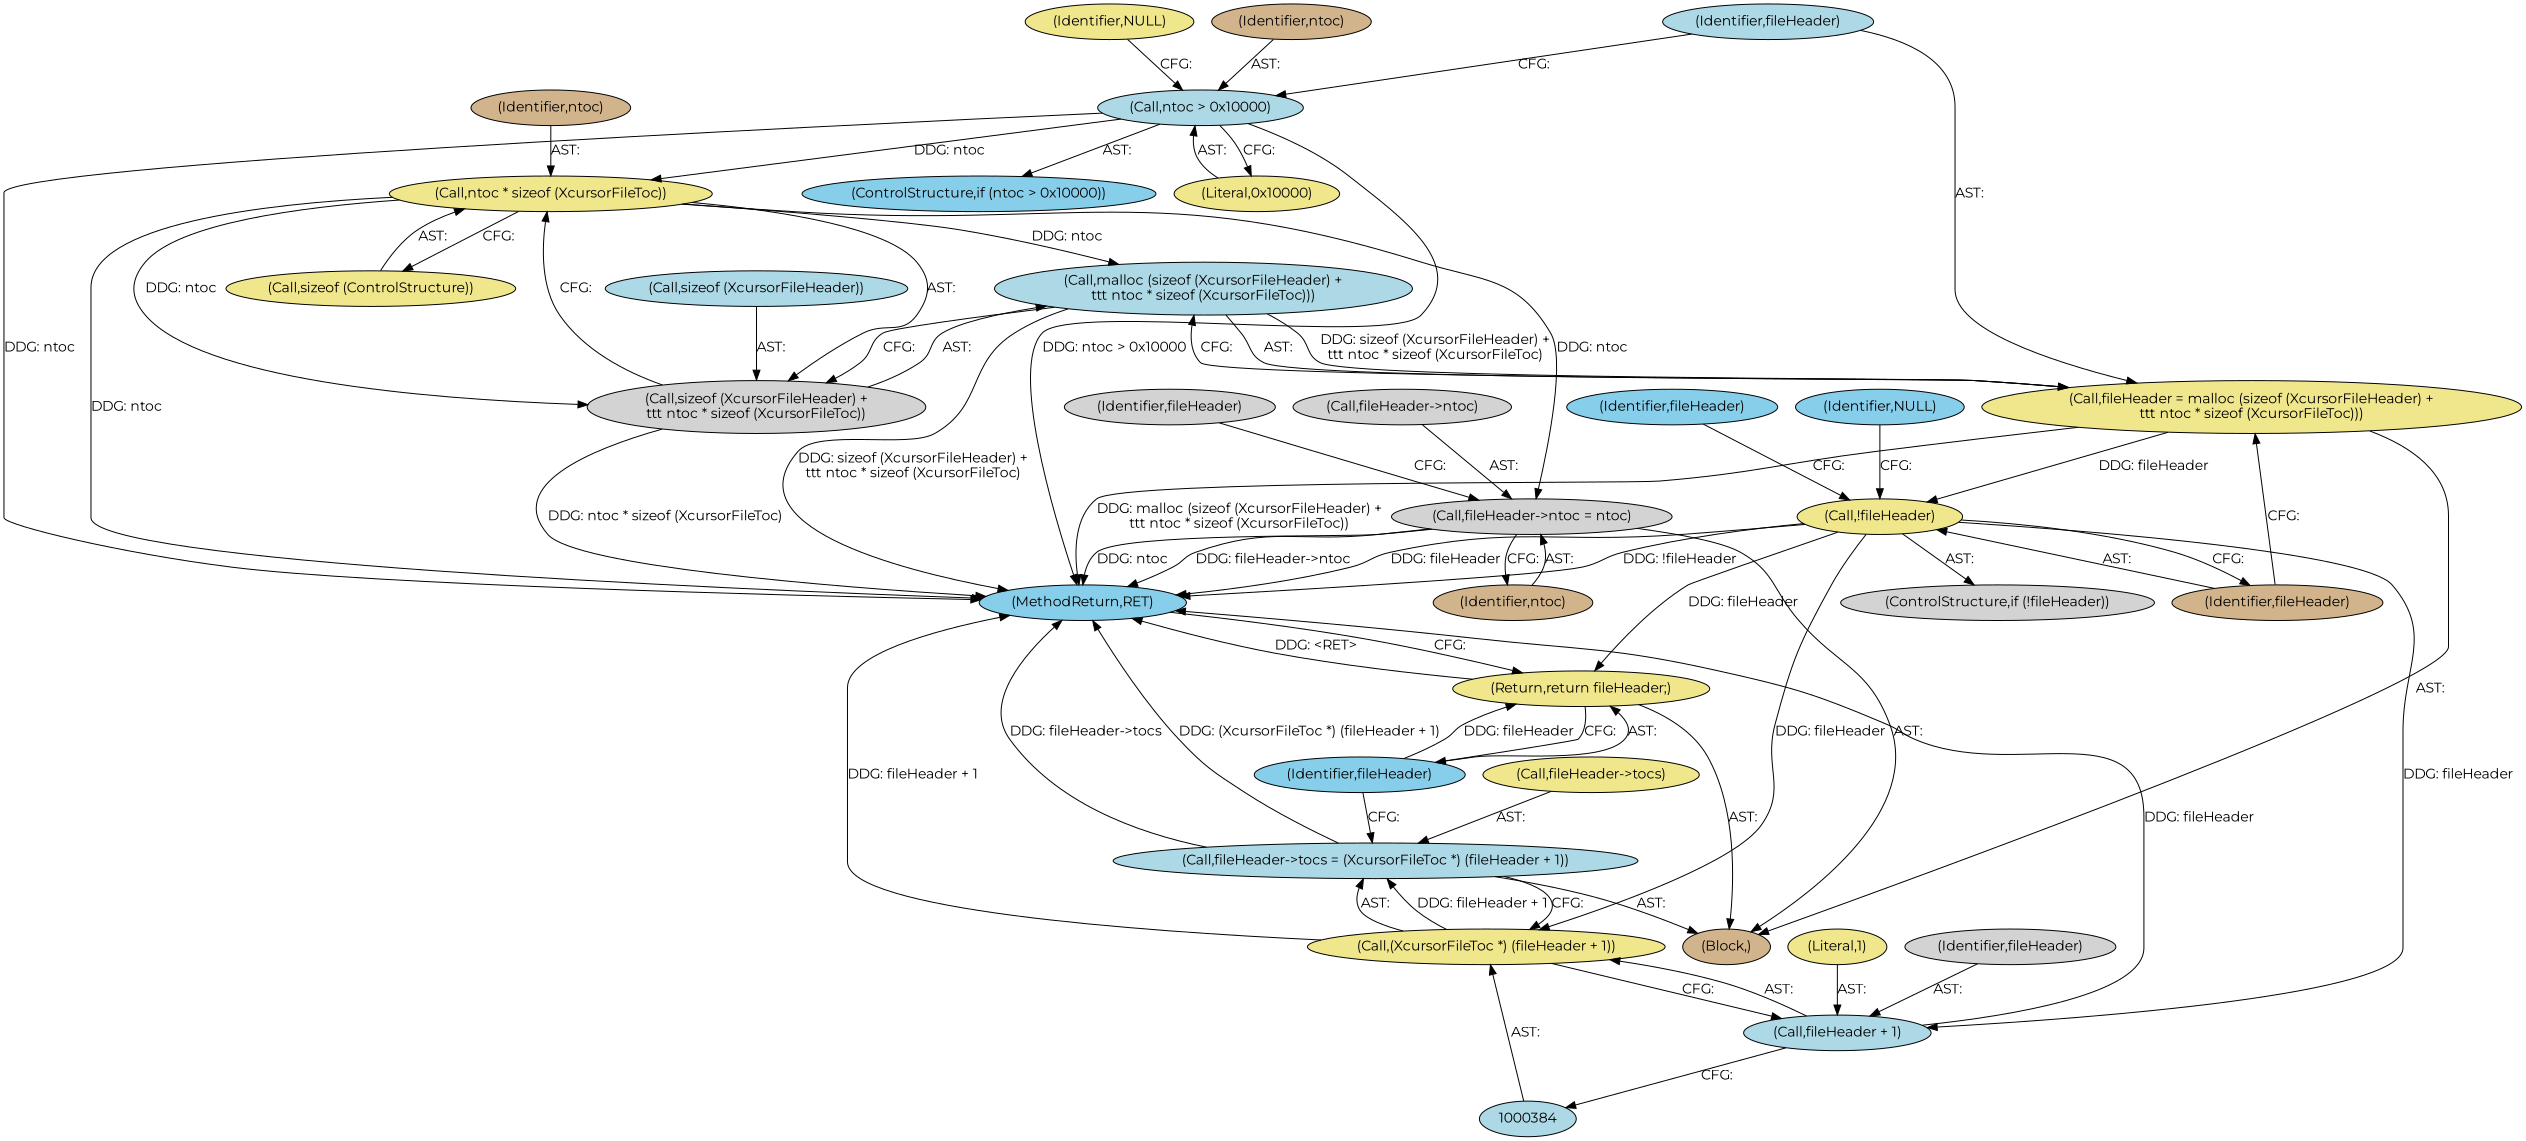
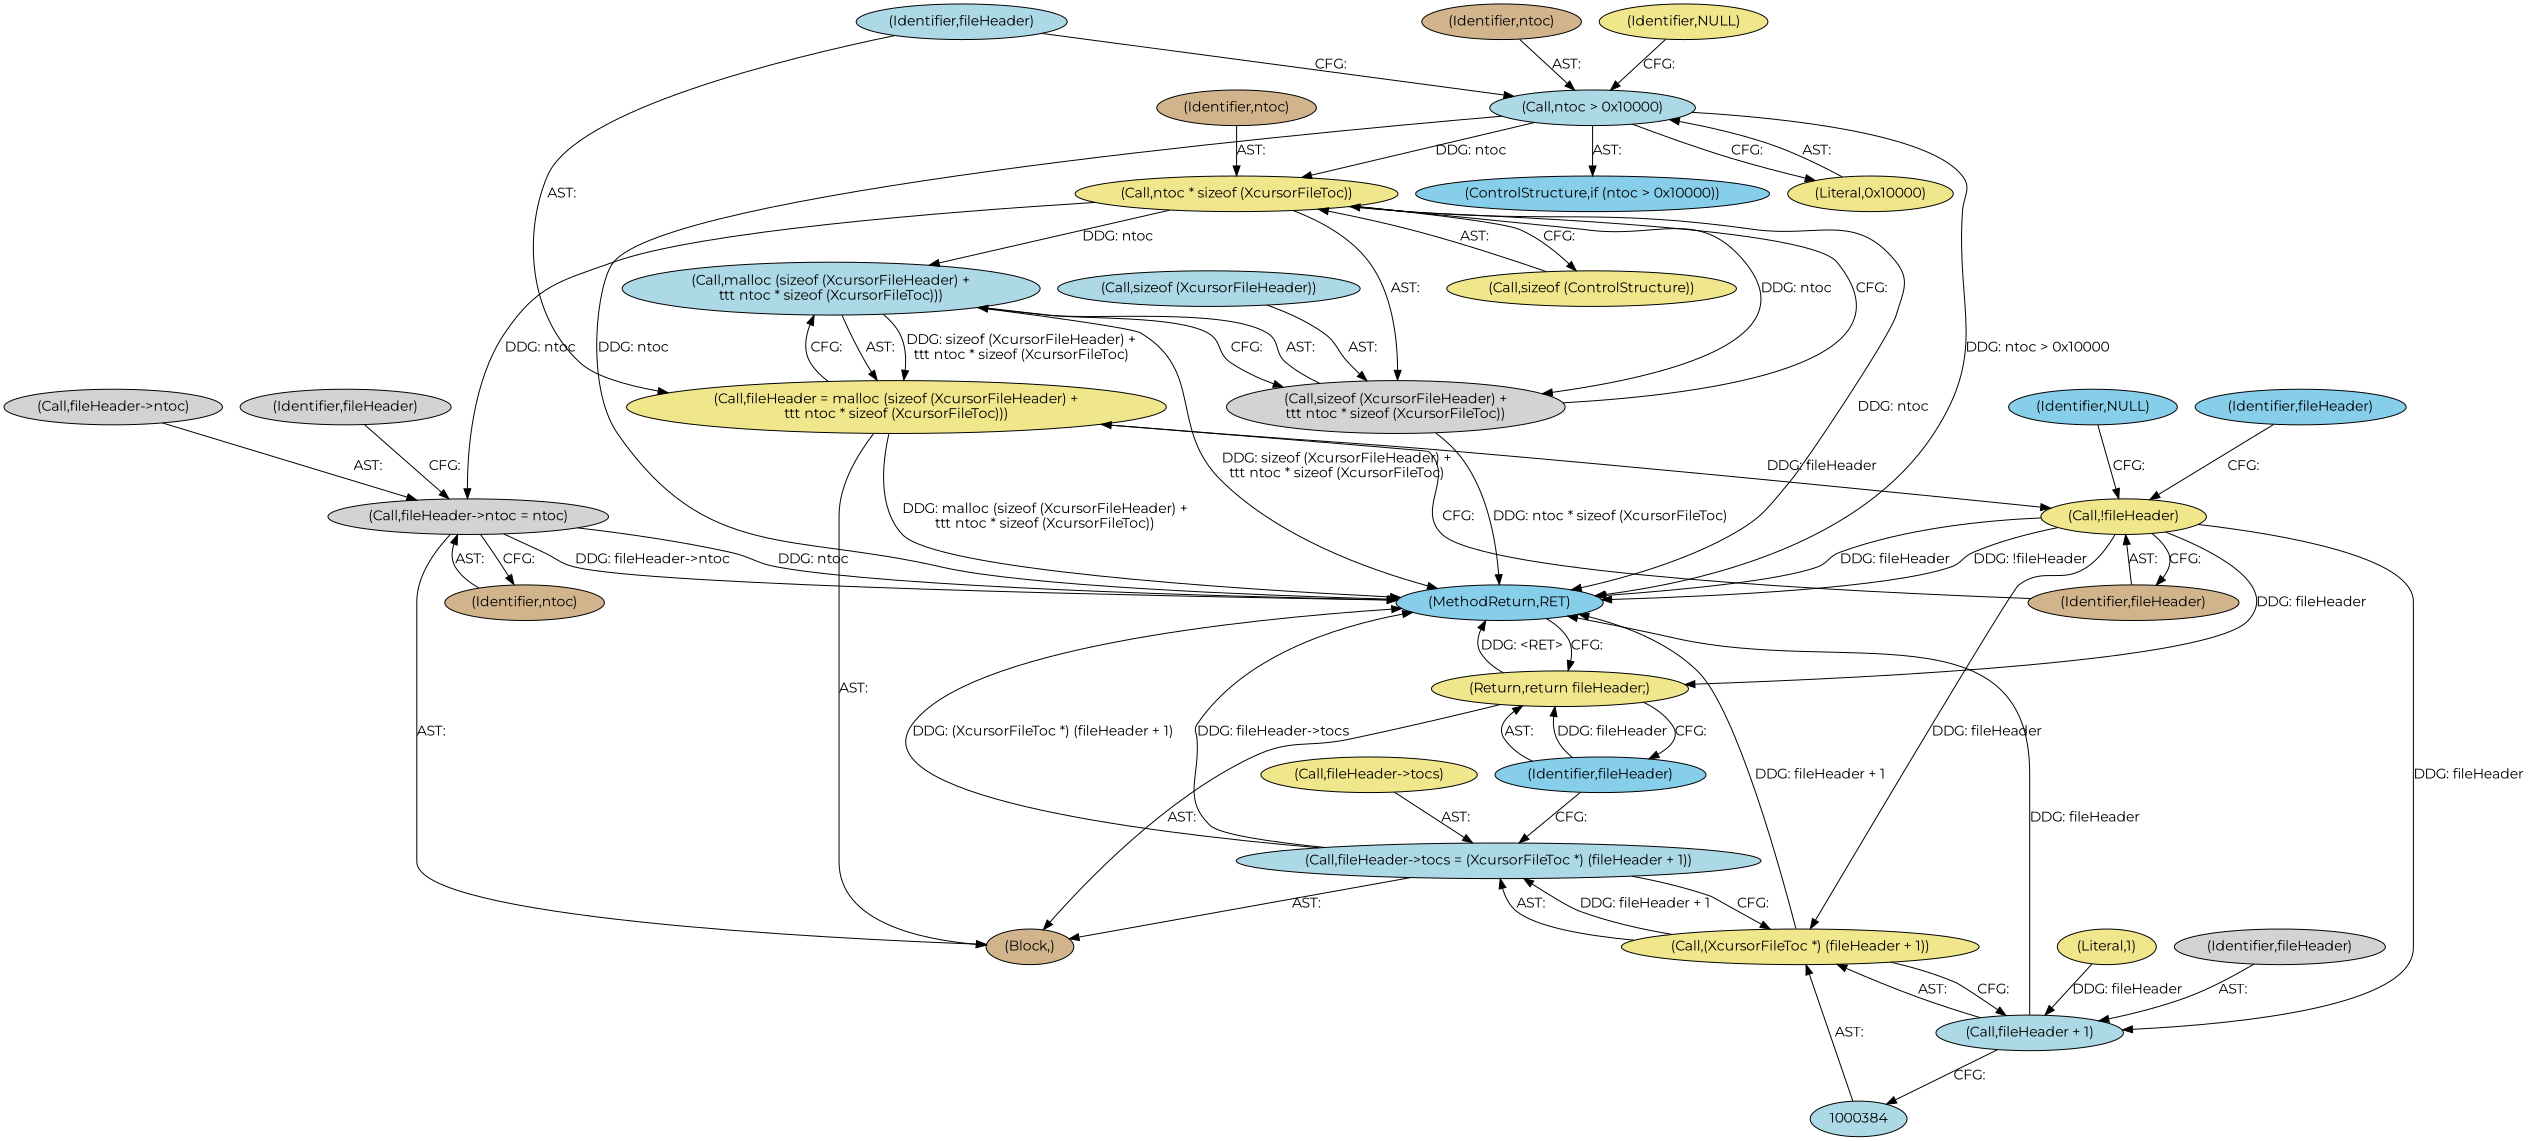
node "(ControlStructure,if (!fileHeader))": removed
edge "(Literal,1)" -> "(Call,fileHeader + 1)": label "AST: " -> "DDG: fileHeader"
